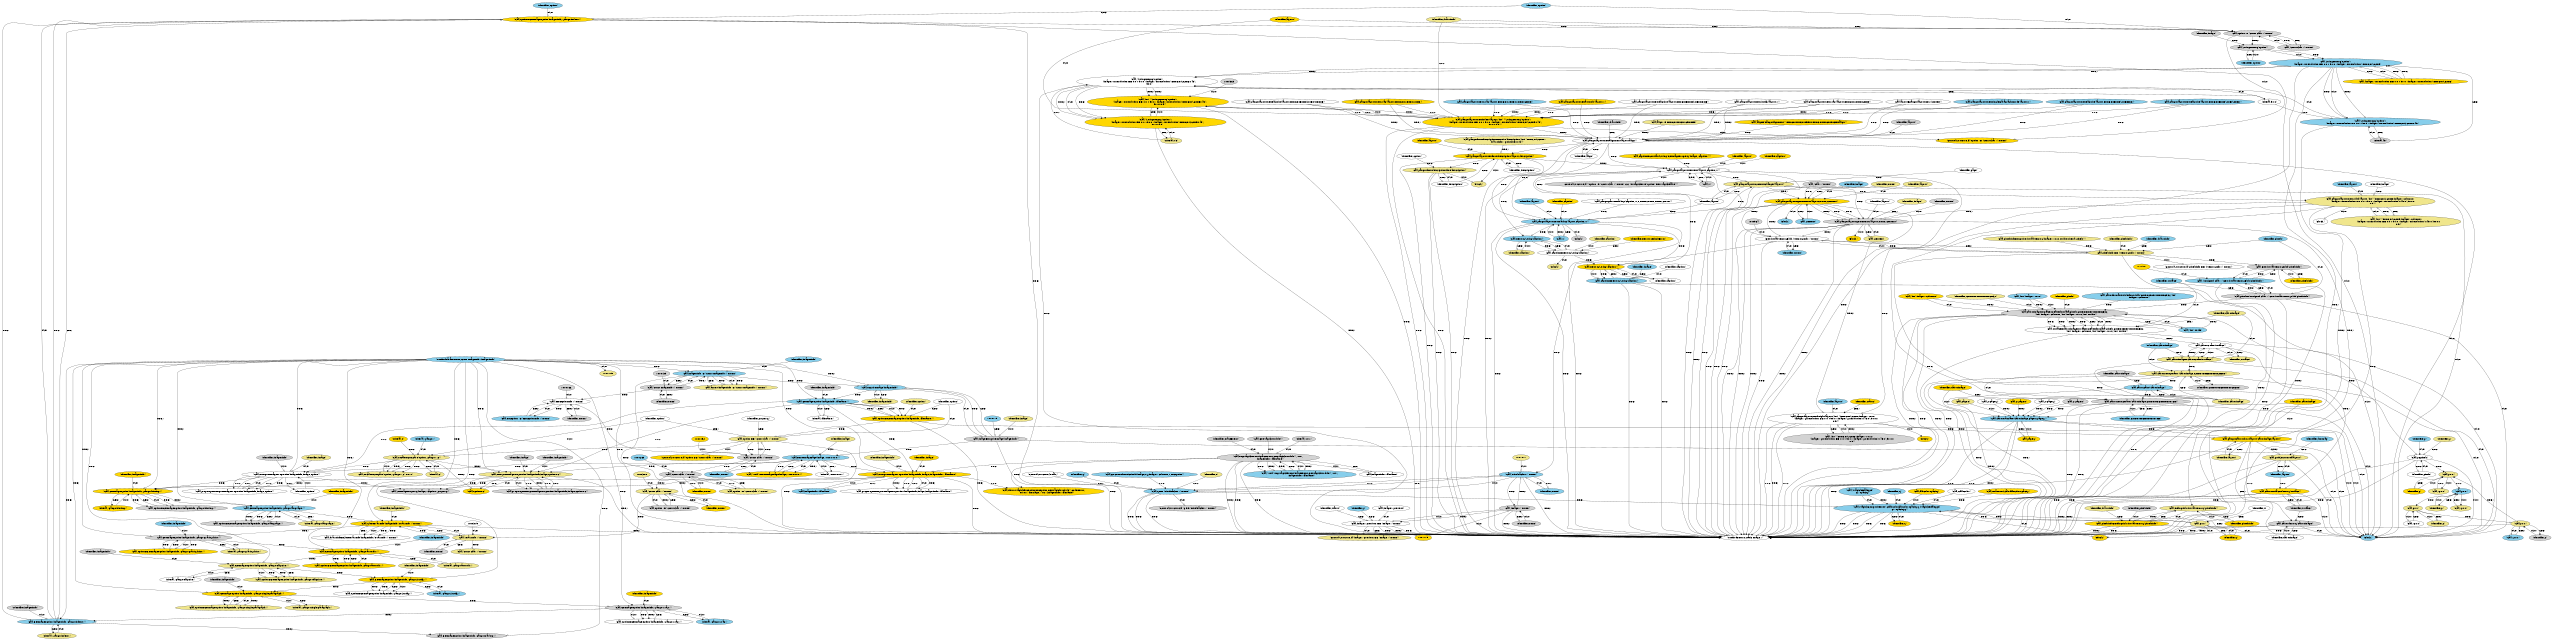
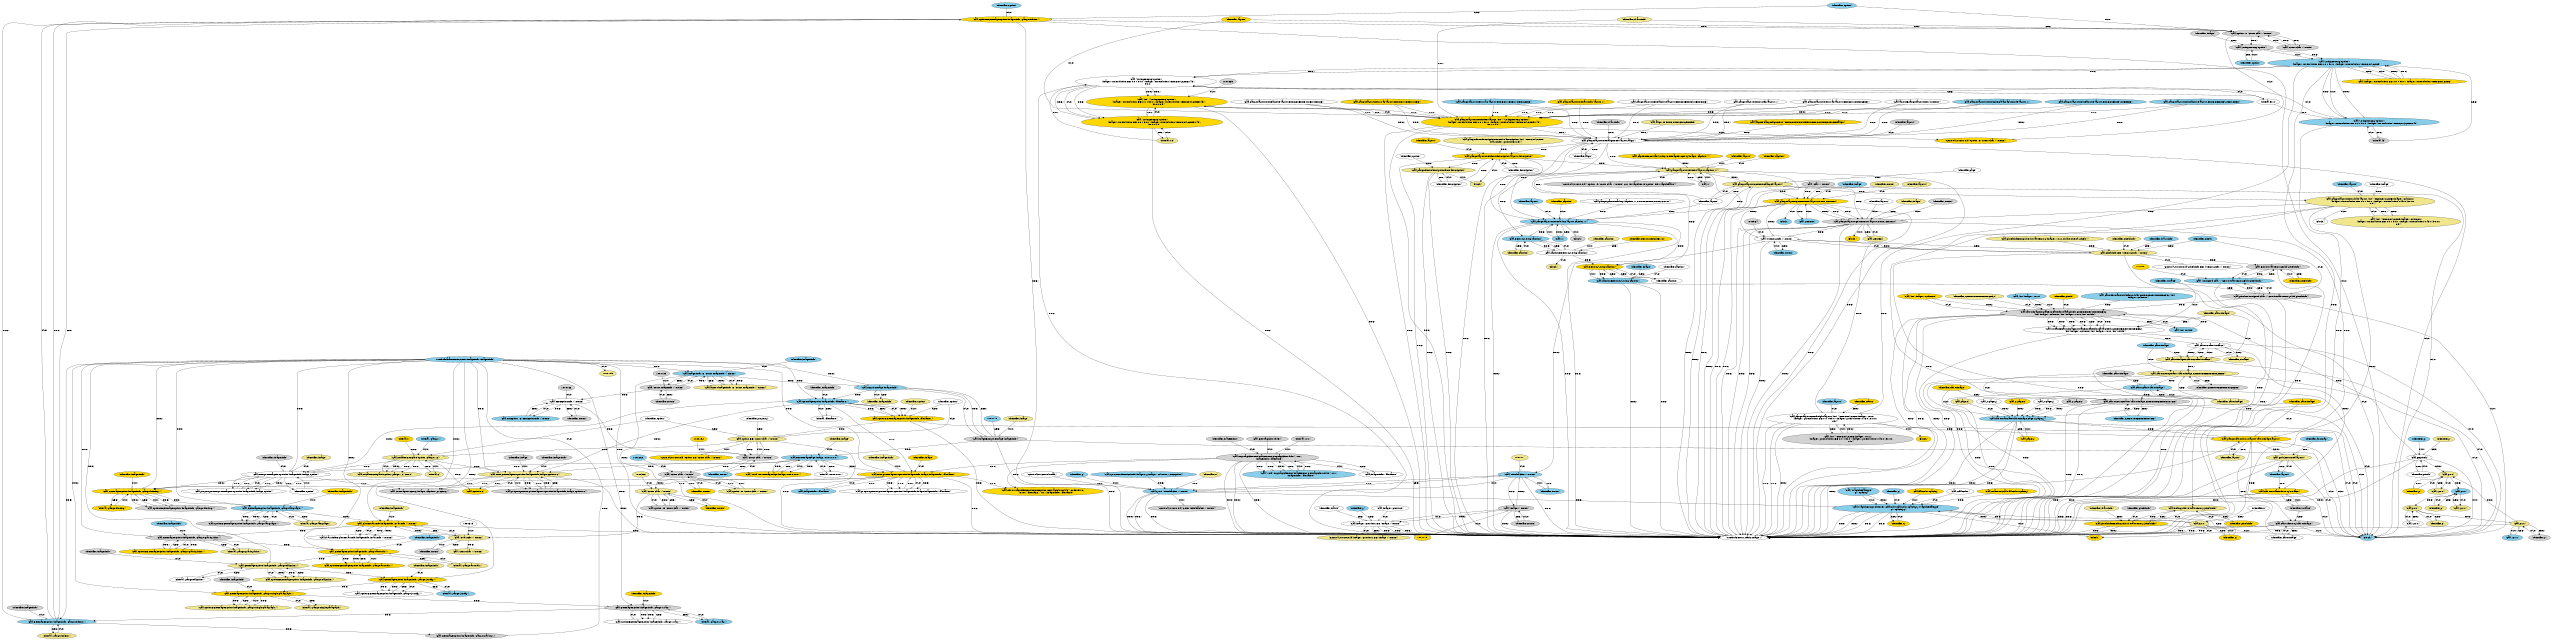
node "(Call,pango_layout_set_text(layout,caption,-1))": fillcolor white -> khaki
node "(GetVirtualMemoryBlob,(MemoryInfo *) NULL)": label "(GetVirtualMemoryBlob,(MemoryInfo *) NULL)" -> "(Call,(MemoryInfo *) NULL)"
